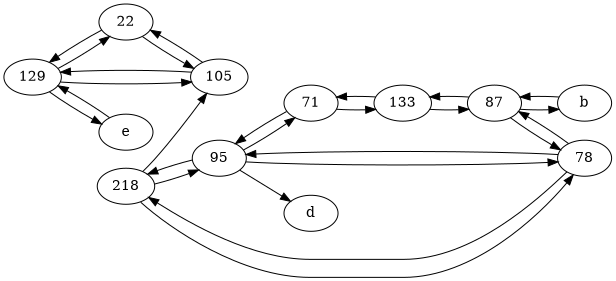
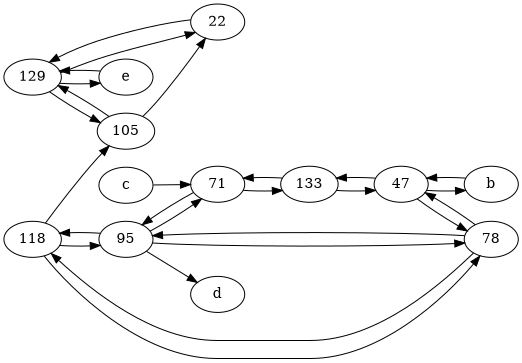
edge "22" -> "105": removed
node "87": label "87" -> "47"
node "c": added
node "218": label "218" -> "118"
